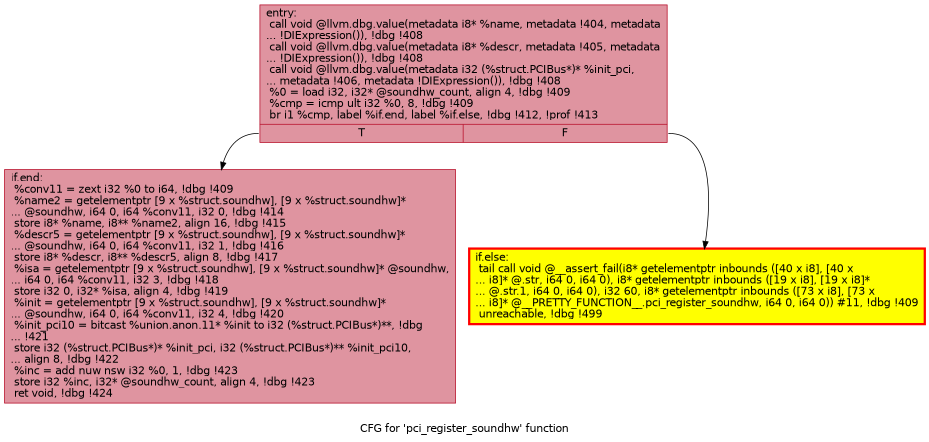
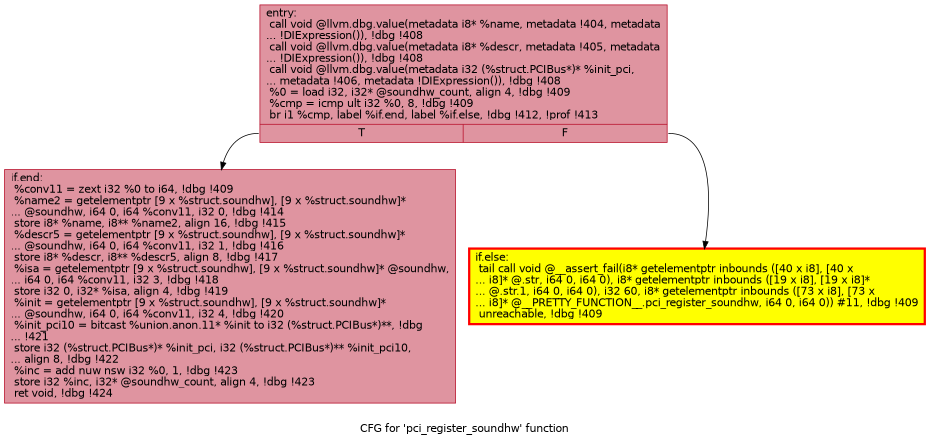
node "if.else:": text "unreachable, !dbg !499" -> "unreachable, !dbg !409"
